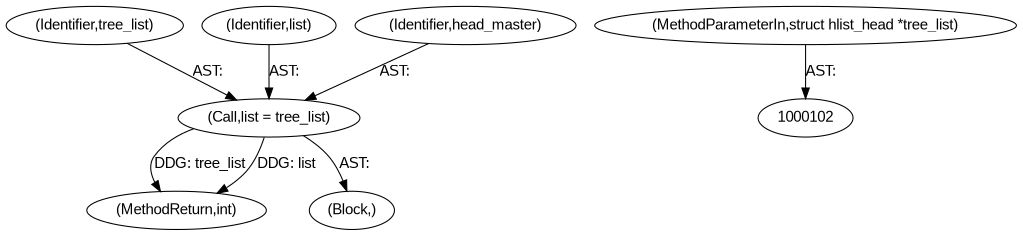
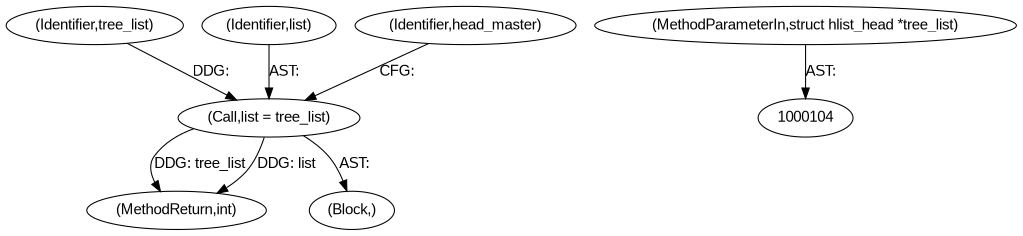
edge "(Identifier,tree_list)" -> "(Call,list = tree_list)": label "AST: " -> "DDG: "
edge "(Identifier,head_master)" -> "(Call,list = tree_list)": label "AST: " -> "CFG: "
node "1000102": label "1000102" -> "1000104"
